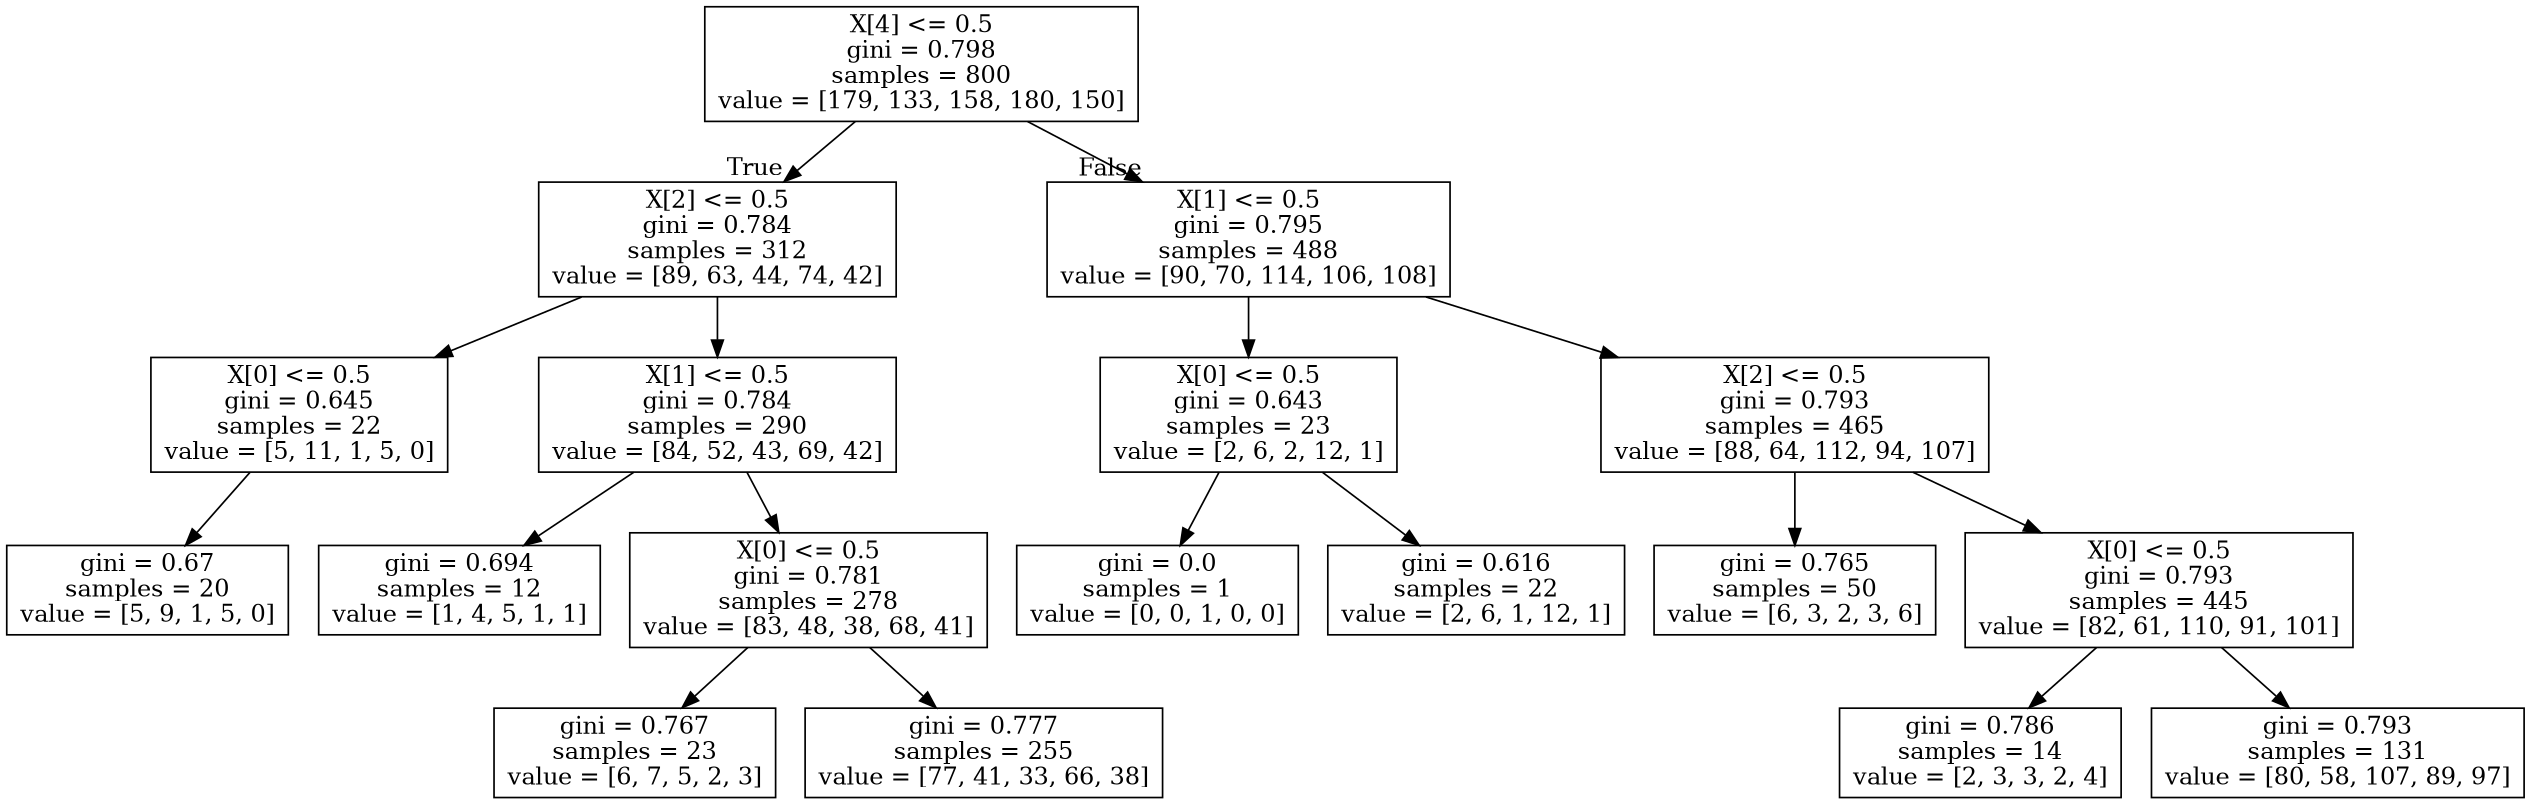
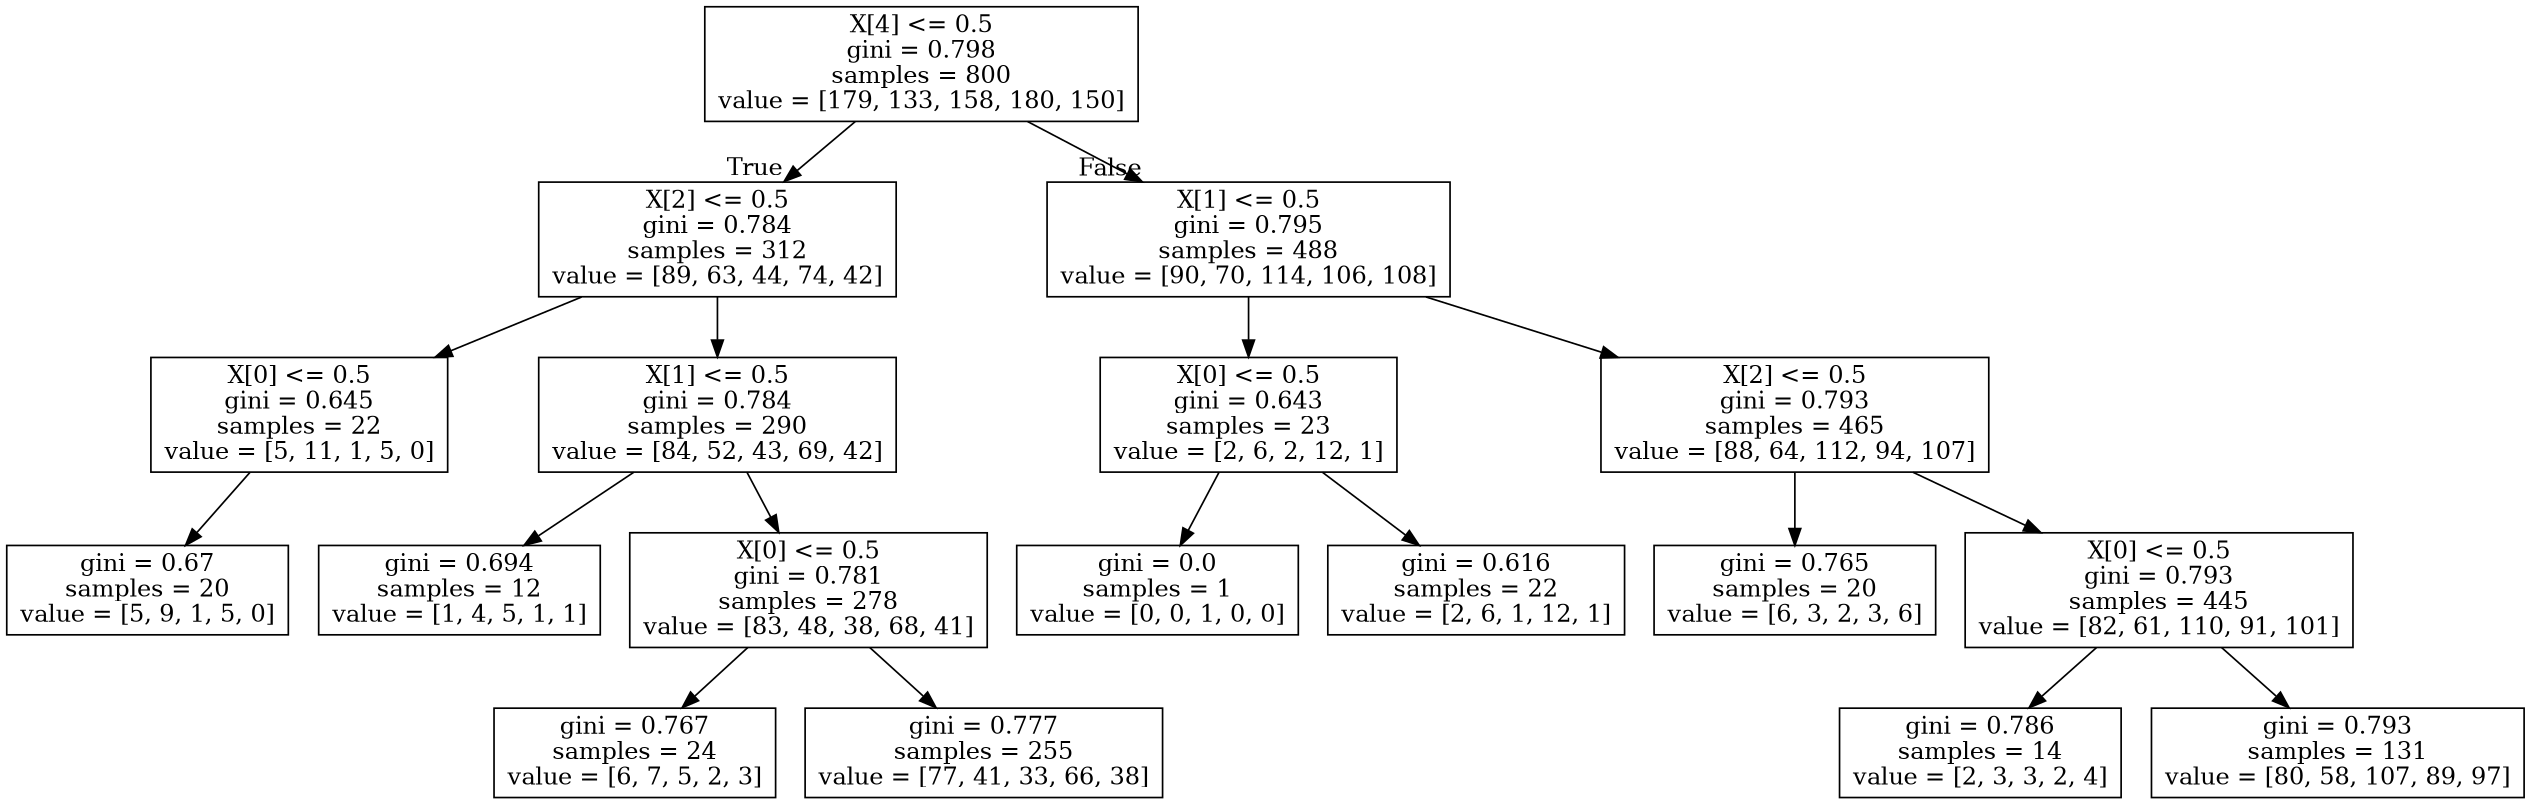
node "gini = 0.765 samples = 50 value = [6, 3, 2, 3, 6]": label "gini = 0.765 samples = 50 value = [6, 3, 2, 3, 6]" -> "gini = 0.765 samples = 20 value = [6, 3, 2, 3, 6]"
node "gini = 0.767 samples = 23 value = [6, 7, 5, 2, 3]": label "gini = 0.767 samples = 23 value = [6, 7, 5, 2, 3]" -> "gini = 0.767 samples = 24 value = [6, 7, 5, 2, 3]"
